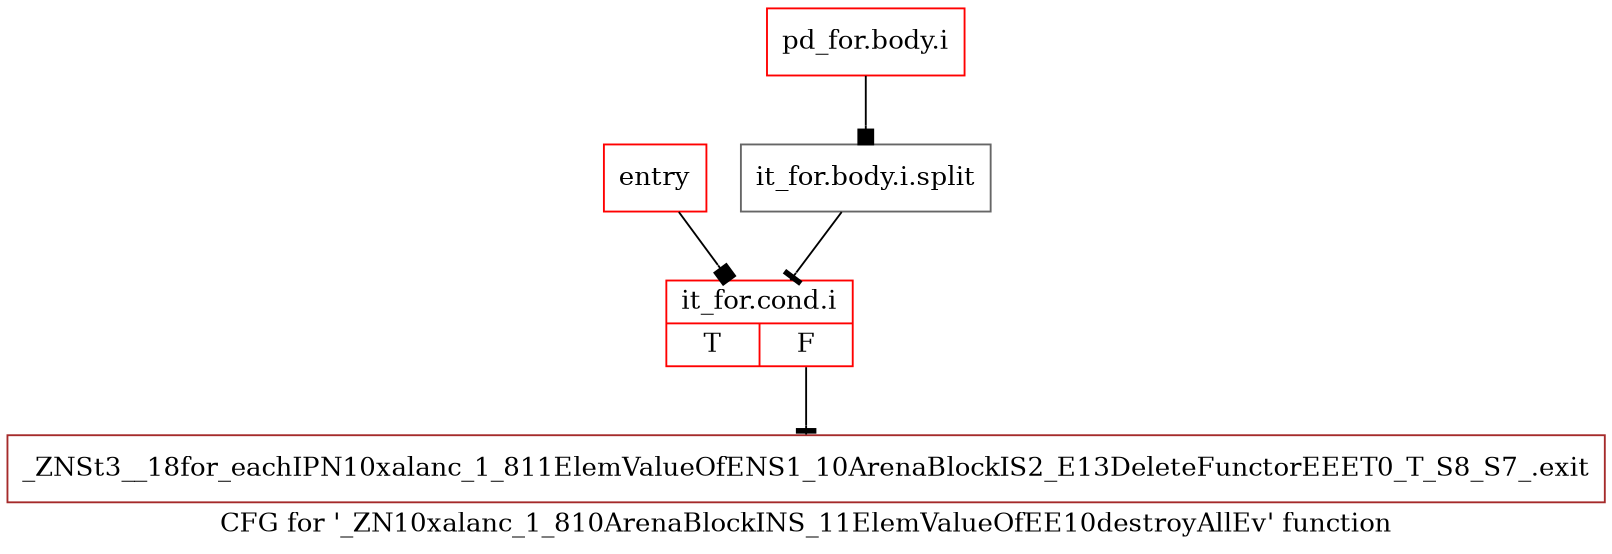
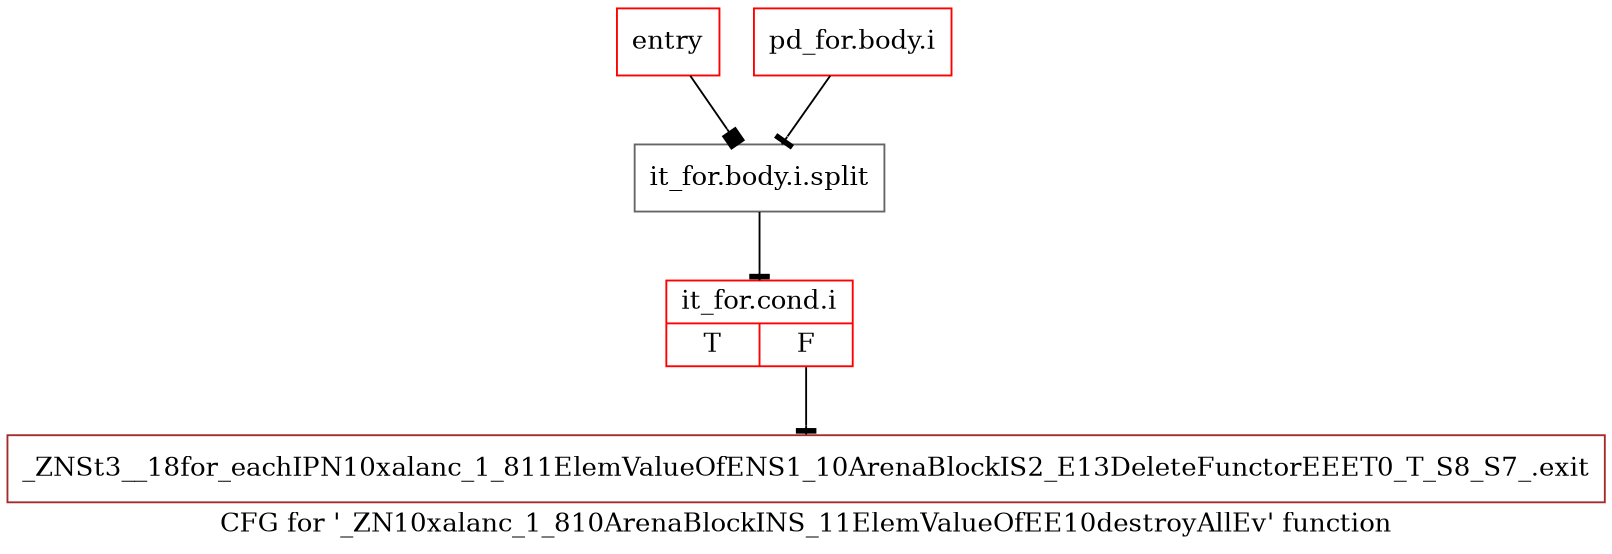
edge "pd_for.body.i" -> "it_for.body.i.split": arrowhead box -> tee
edge "entry" -> "it_for.cond.i": now "entry" -> "it_for.body.i.split"
